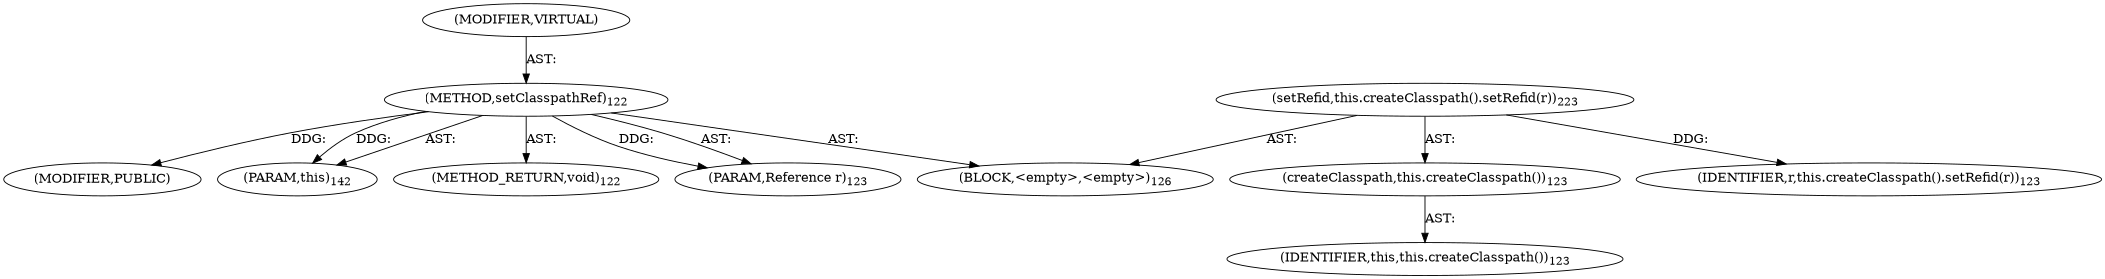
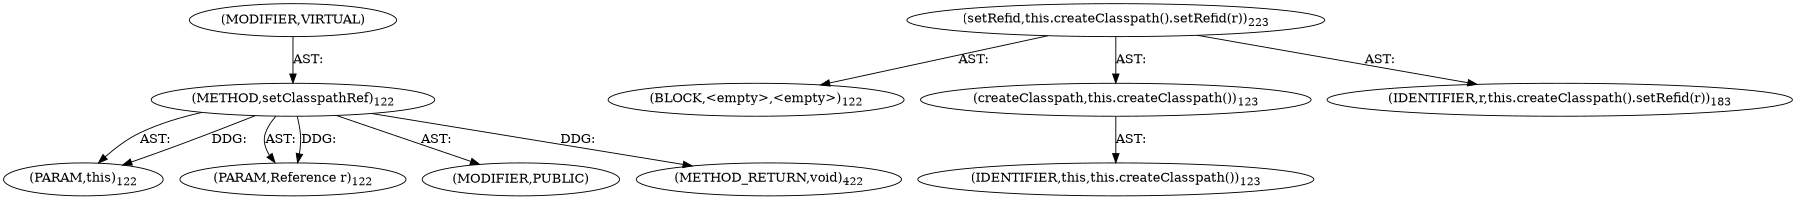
edge "(METHOD,setClasspathRef)" -> "(BLOCK,<empty>,<empty>)": removed, label "AST:"
edge "(METHOD,setClasspathRef)" -> "(MODIFIER,PUBLIC)": label "DDG: " -> "AST: "
edge "(METHOD,setClasspathRef)" -> "(METHOD_RETURN,void)": label "AST: " -> "DDG: "
edge "(setRefid,this.createClasspath().setRefid(r))" -> "(IDENTIFIER,r,this.createClasspath().setRefid(r))": label "DDG: " -> "AST: "
node "(PARAM,this)": text "142" -> "122"
node "(METHOD_RETURN,void)": text "122" -> "422"
node "(PARAM,Reference r)": text "123" -> "122"
node "(BLOCK,<empty>,<empty>)": text "126" -> "122"
node "(IDENTIFIER,r,this.createClasspath().setRefid(r))": text "123" -> "183"
